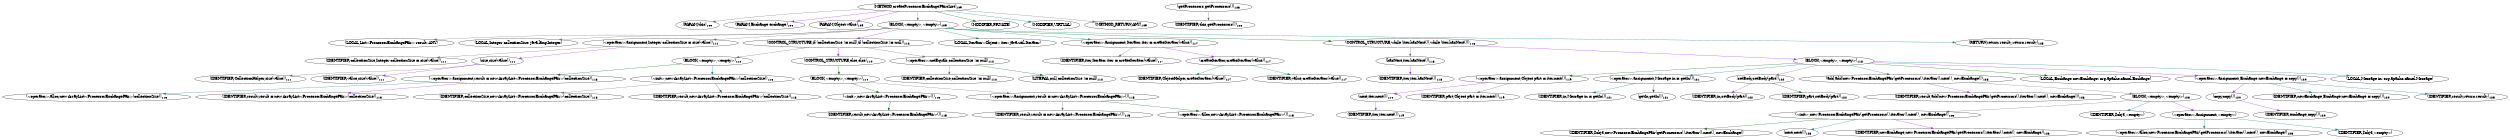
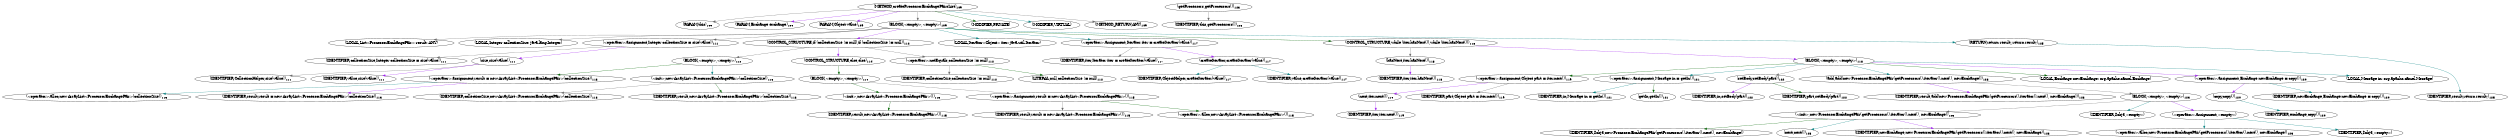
edge "(<operator>.assignment,Exchange newExchange = copy())" -> "(IDENTIFIER,result,return result;)": now "(RETURN,return result;,return result;)" -> "(IDENTIFIER,result,return result;)"
edge "(copy,copy())" -> "(IDENTIFIER,exchange,copy())": color purple -> teal
